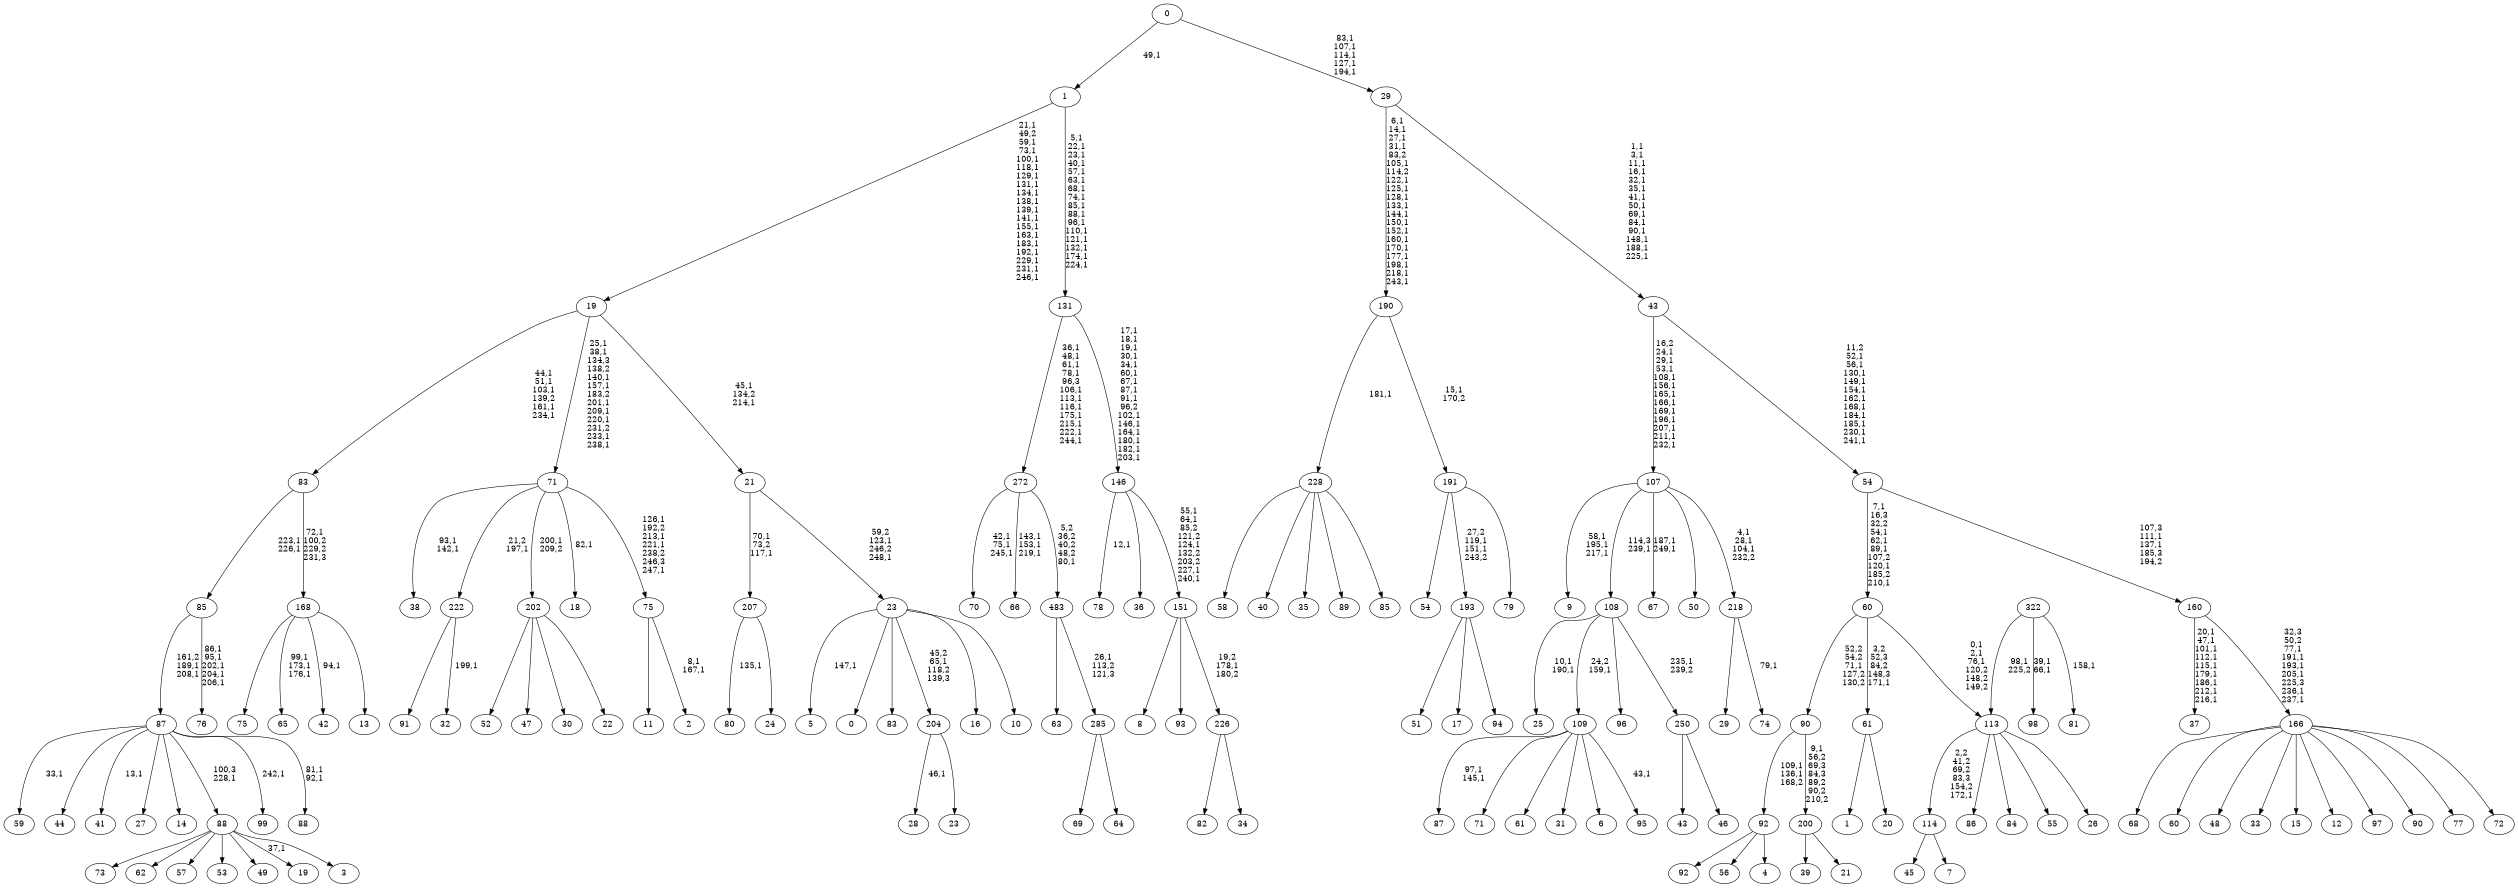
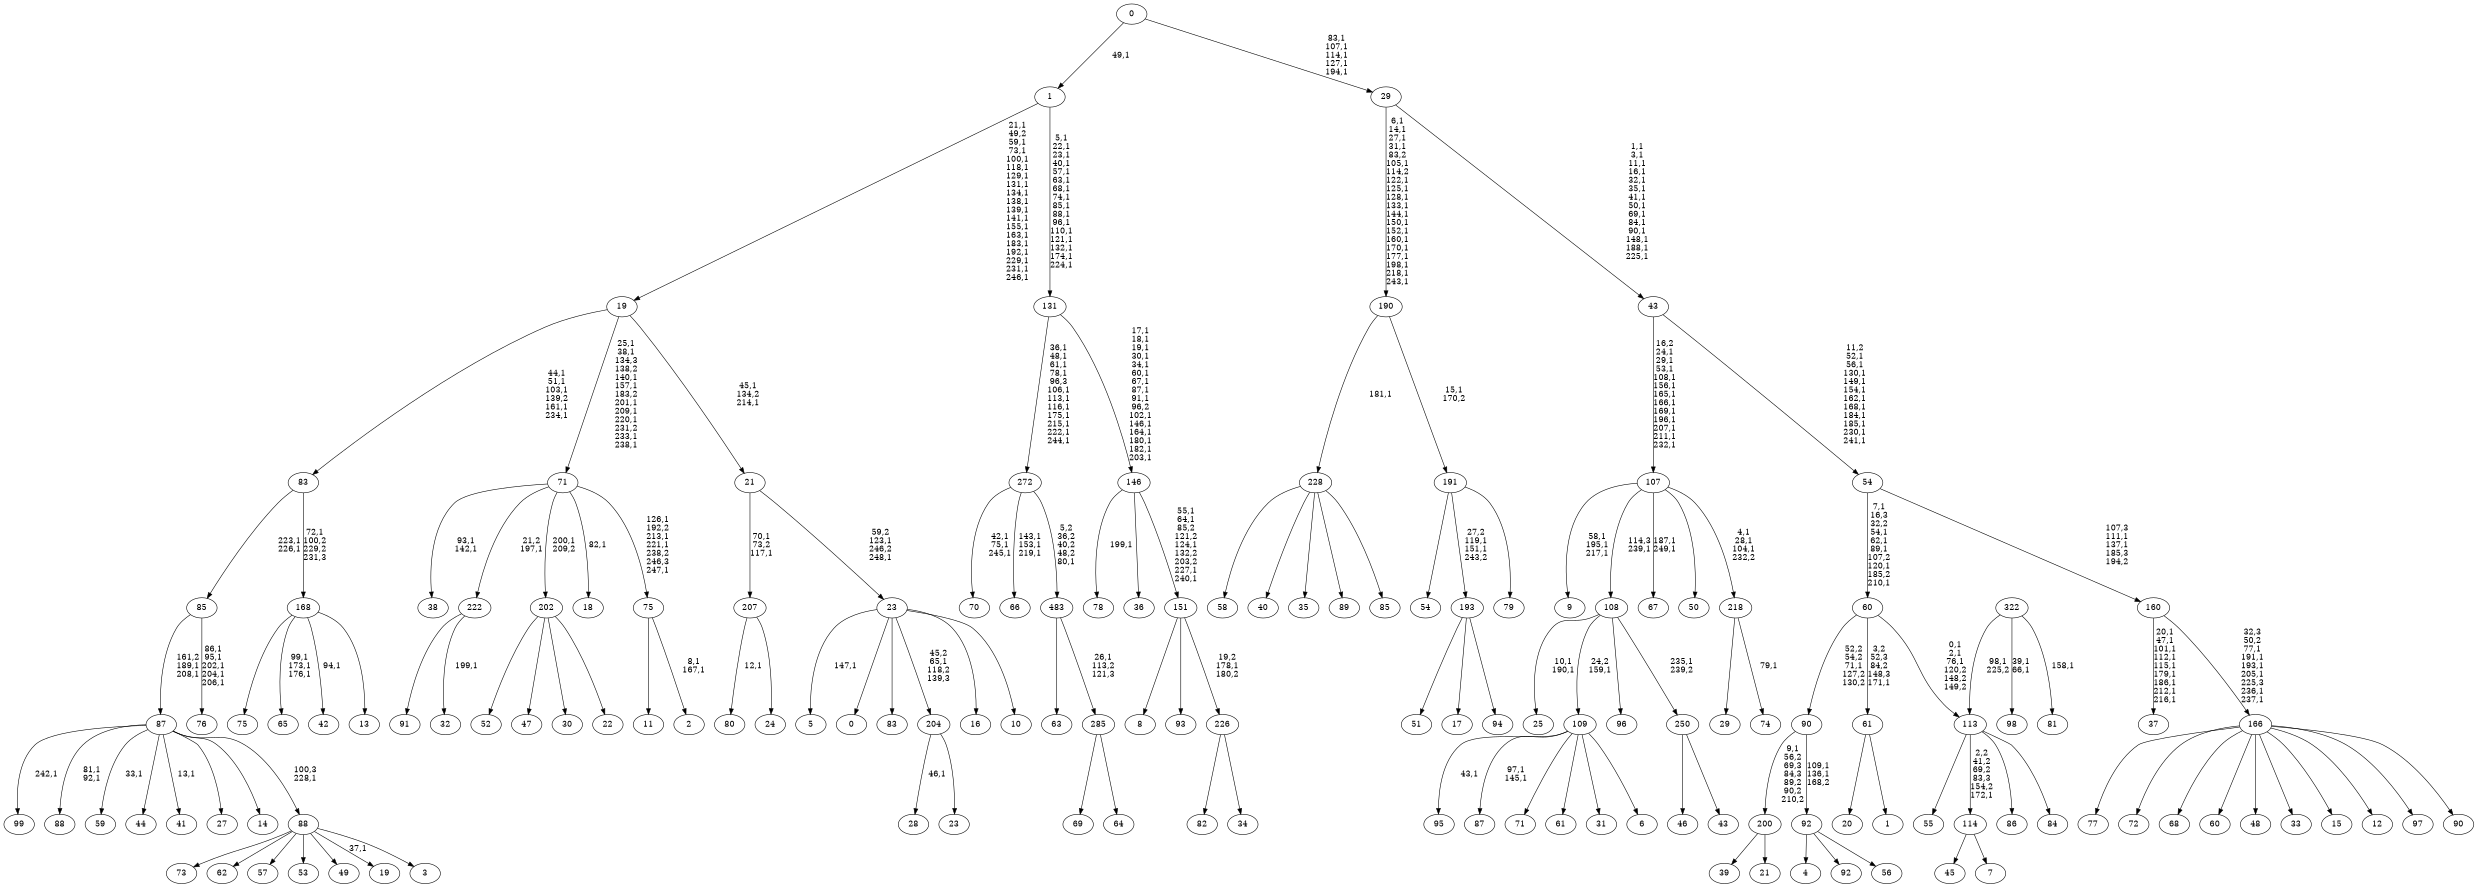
edge "146" -> "78": label "12,1" -> "199,1"
edge "207" -> "80": label "135,1" -> "12,1"
node "26": removed
